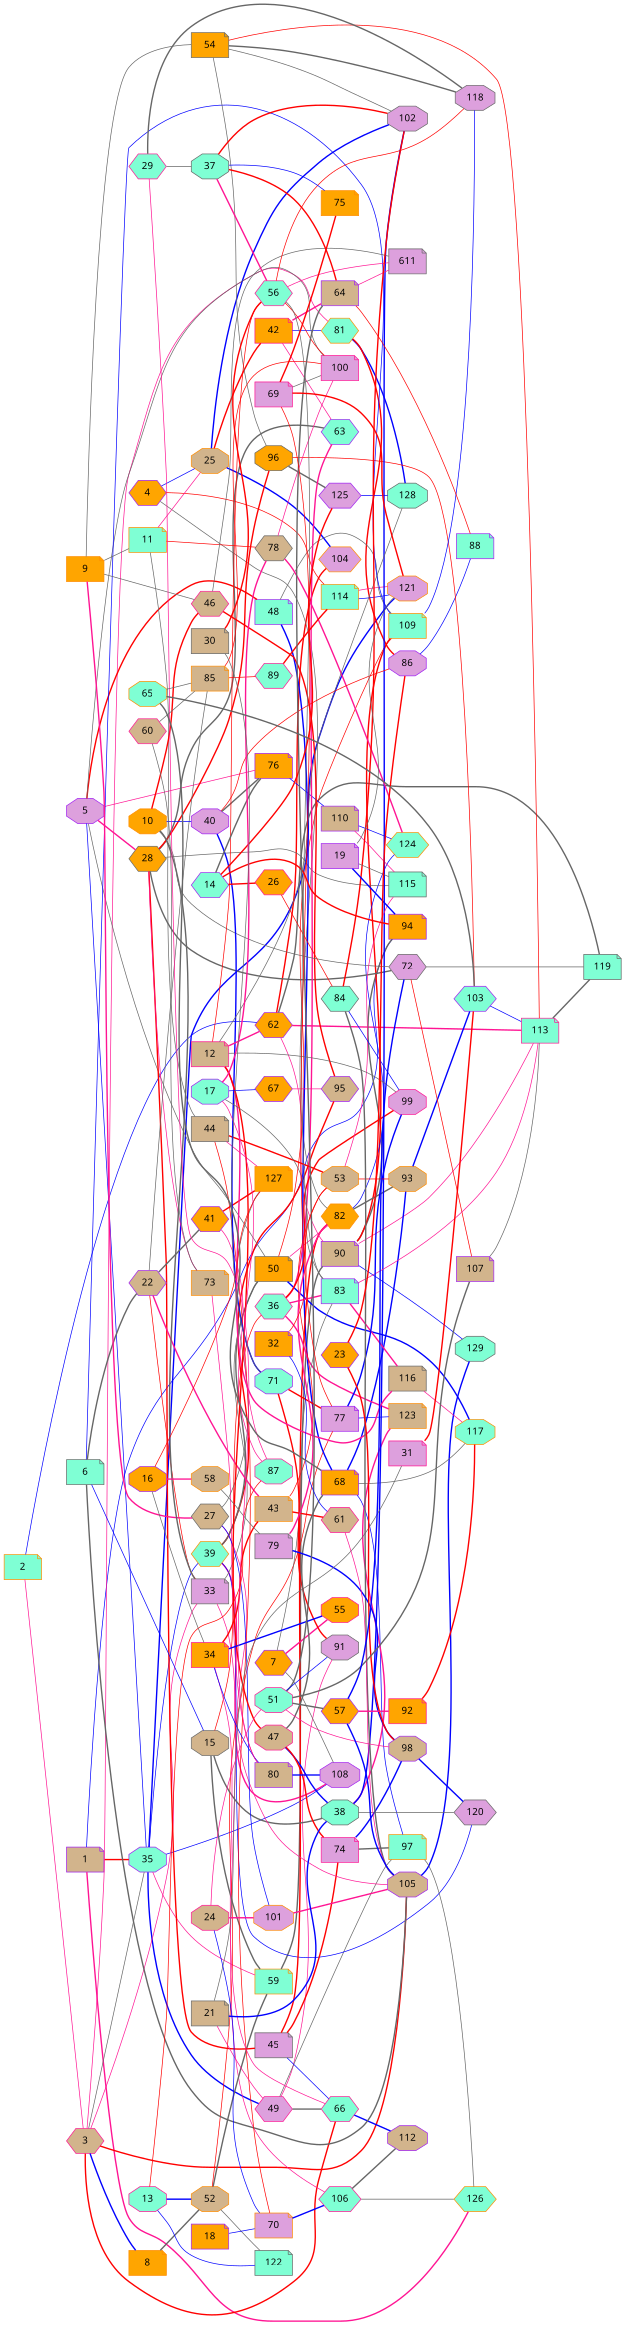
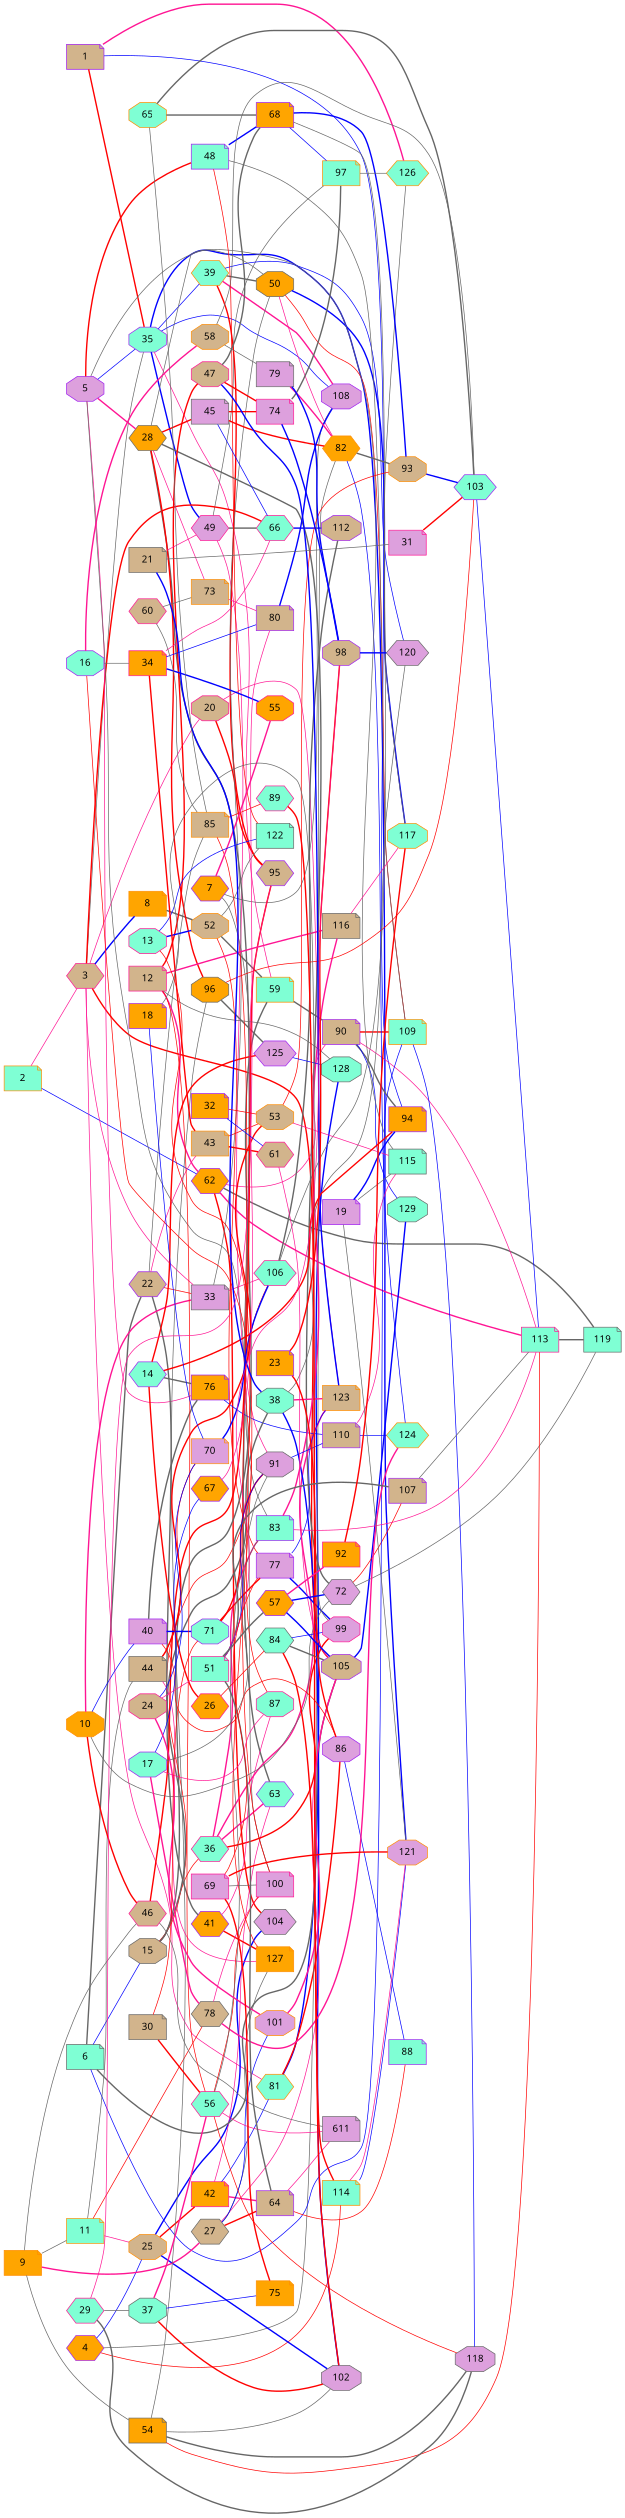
edge "58" -- "103": added
edge "37" -- "64": now "27" -- "64"
edge "48" -- "122": added
node "104": color darkorange -> gray40
node "20": added
edge "56" -- "83": now "56" -- "91"
node "40": shape octagon -> note
edge "30" -- "71": color gray40 -> red
edge "10" -- "33": color gray40 -> deeppink
edge "12" -- "99": now "18" -- "99"
node "50": shape note -> octagon
node "23": shape hexagon -> note
edge "22" -- "43": style bold -> solid
edge "110" -- "91": added
node "16": fillcolor orange -> aquamarine
edge "106" -- "15": added
node "51": shape octagon -> note
edge "47" -- "38": now "47" -- "123"
